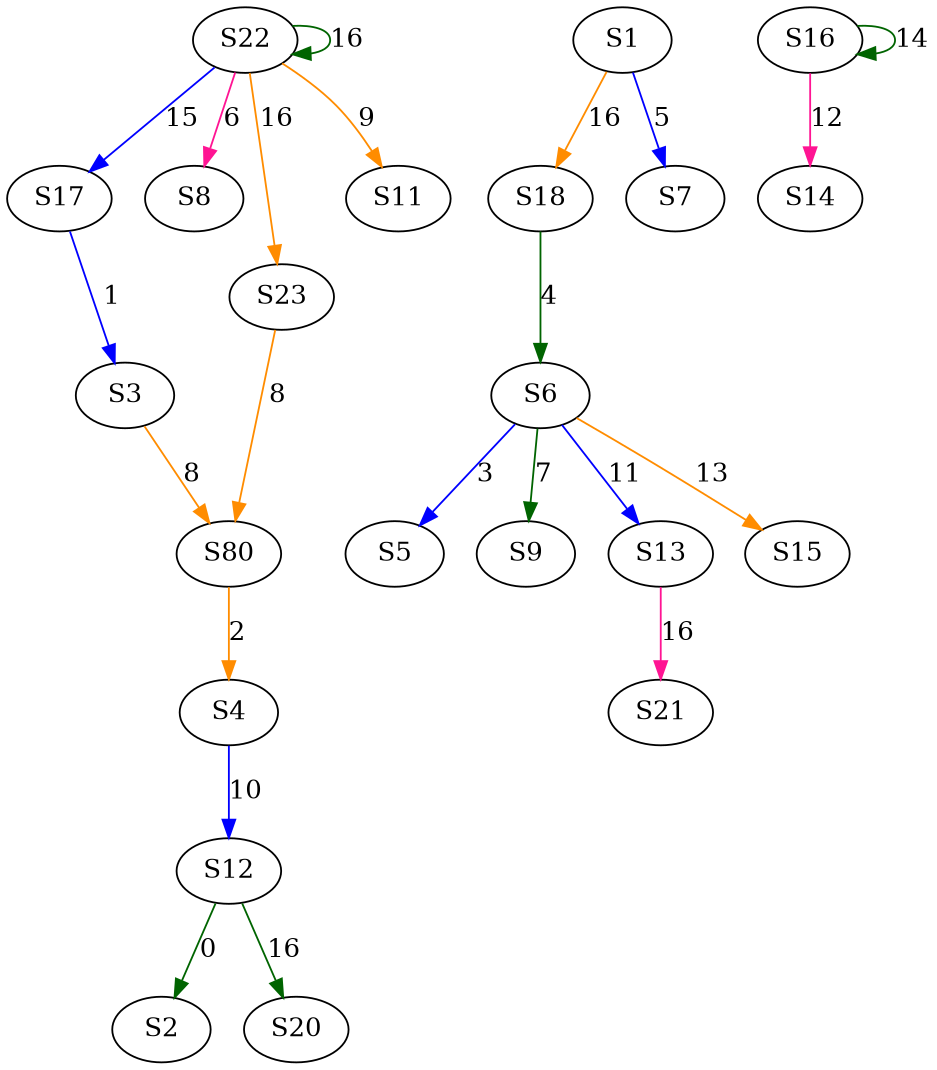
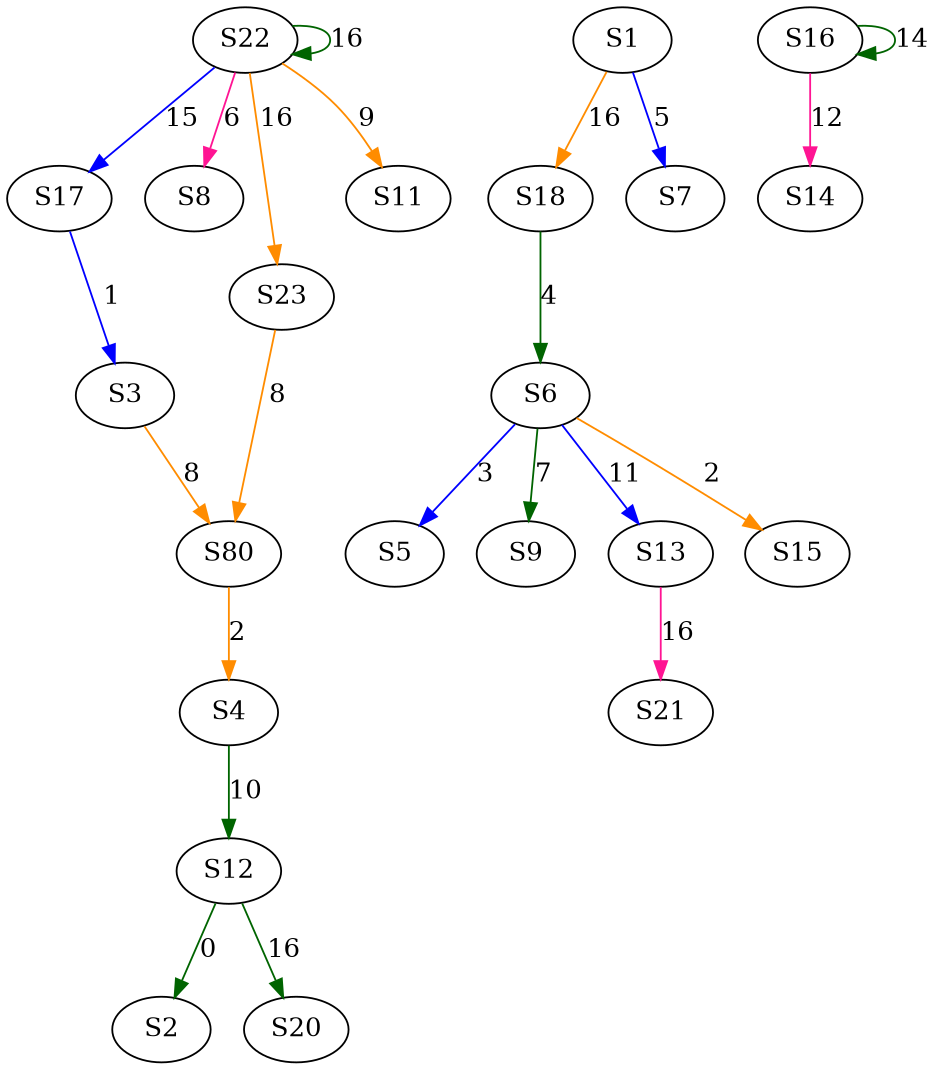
edge "S6" -> "S15": label "13" -> "2"
edge "S4" -> "S12": color blue -> darkgreen
